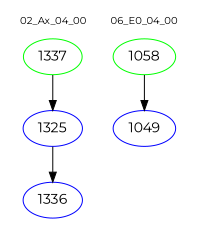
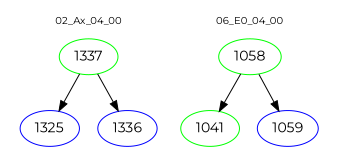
node "1049": label "1049" -> "1059"
node "1041": added
edge "1325" -> "1336": now "1337" -> "1336"
